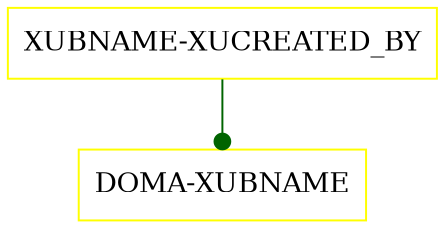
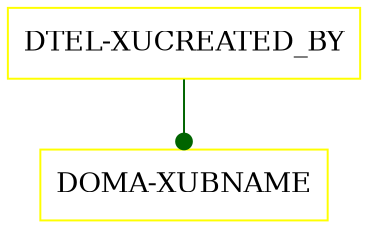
node "XUBNAME-XUCREATED_BY": label "XUBNAME-XUCREATED_BY" -> "DTEL-XUCREATED_BY"
